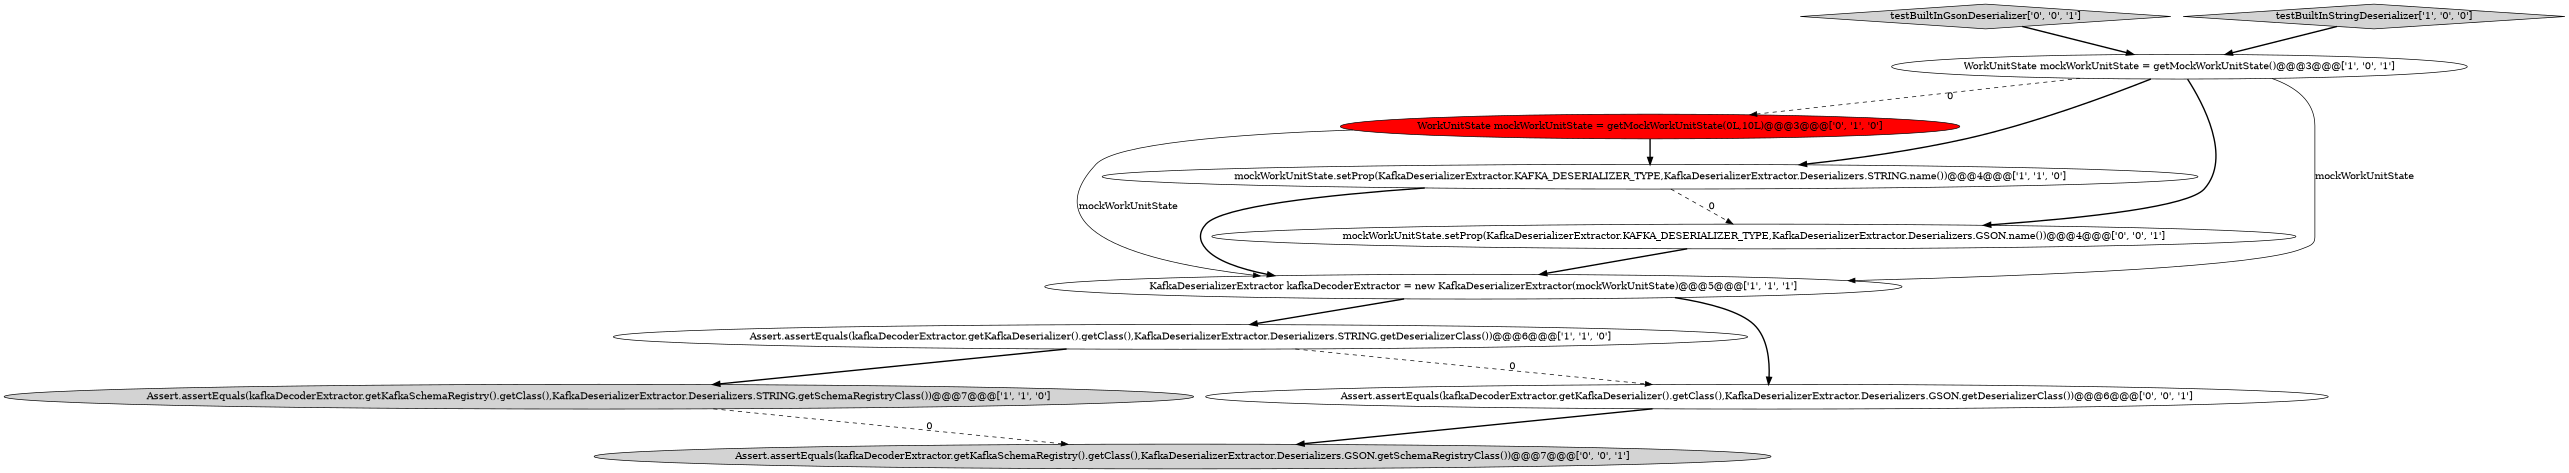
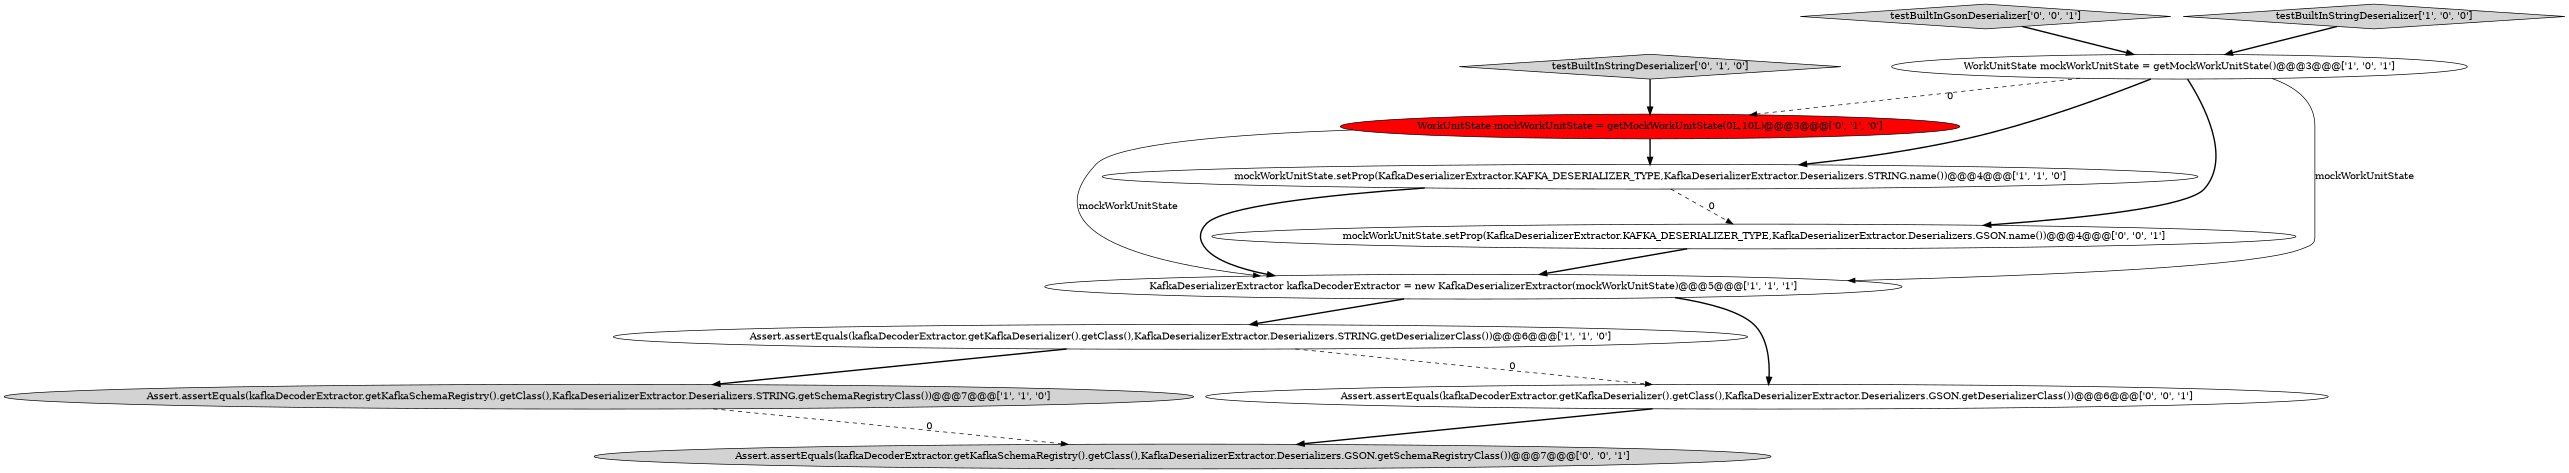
node "testBuiltInStringDeserializer['0', '1', '0']": added
